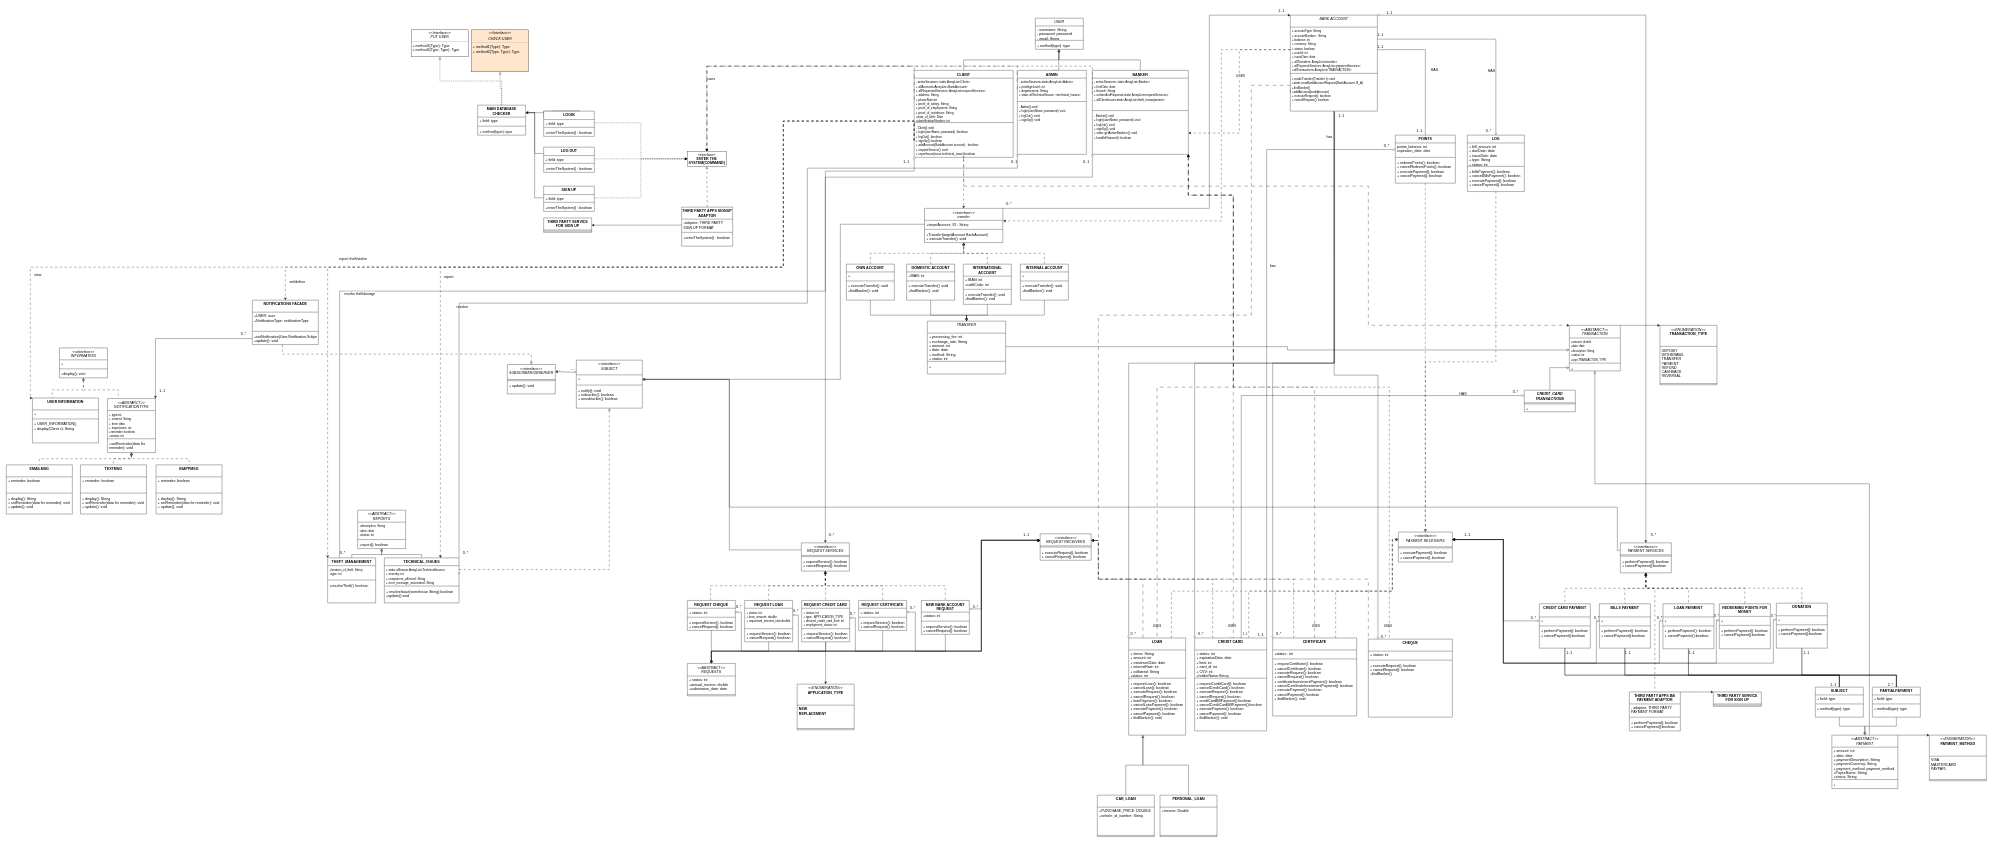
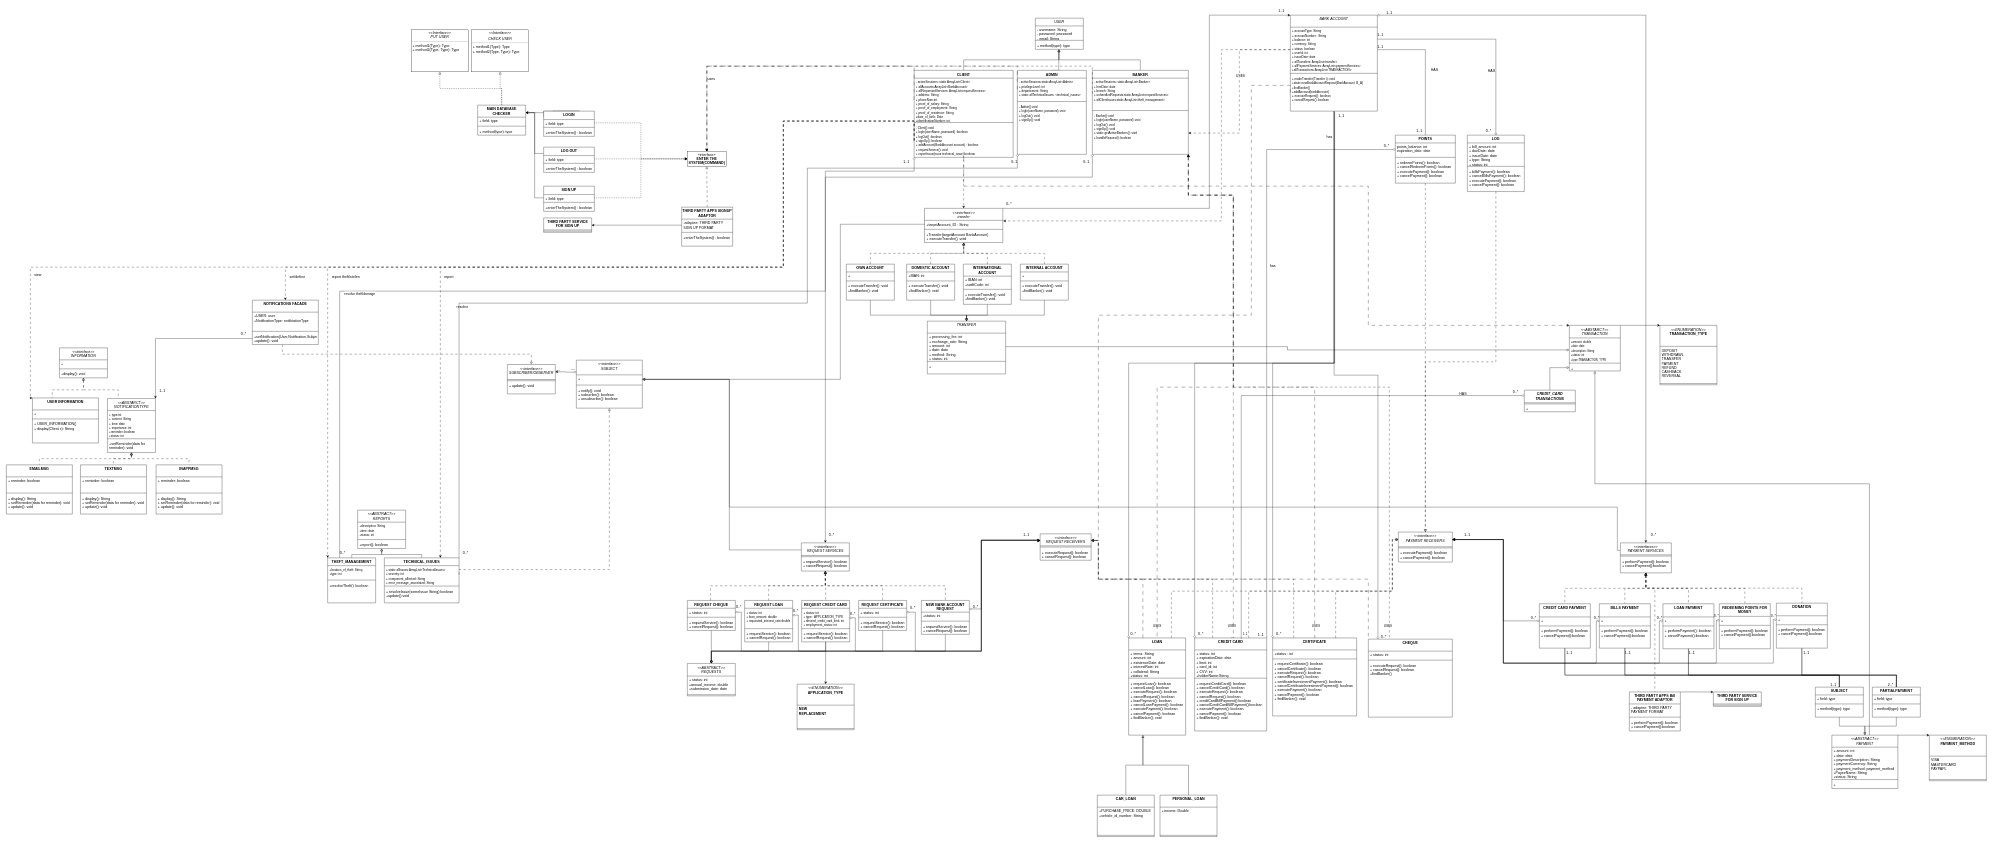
node "<<Interface>> PUT USER + method1(Type): Type + method2(Type, Type): Type": size 57x27 -> 57x42
node "<<Interface>> CHECK USER + method1(Type): Type + method2(Type, Type): Type": fillcolor #ffe6cc -> #ffffff
node "report theft/stolen": moved (353, 259) -> (345, 277)
node "set/define": moved (297, 282) -> (297, 277)
